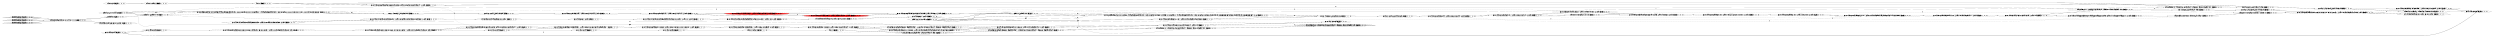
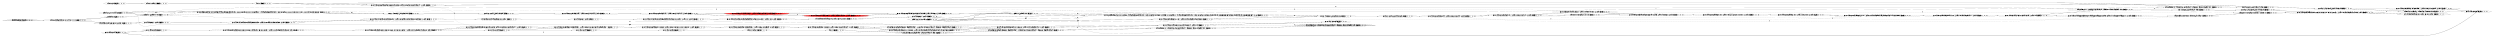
node "testRequeueAdoptedTaskWhenFailed['0', '1', '0']": removed
node "testRequeueAdoptedTaskWhenFailed['0', '0', '1']": removed
node "EasyMock.expectLastCall().anyTimes()@@@5@@@['0', '0', '1']": added
